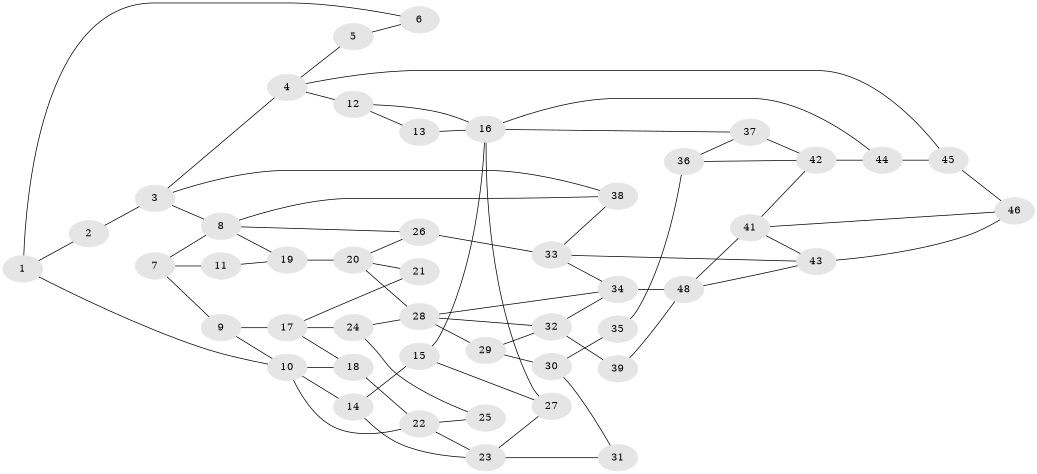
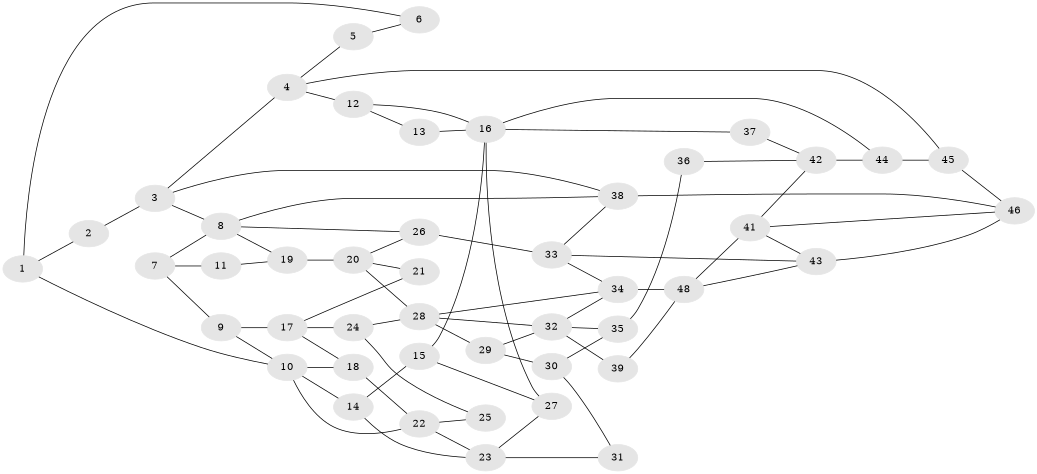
edge "37" -- "36": removed
edge "38" -- "46": added
edge "32" -- "35": added
